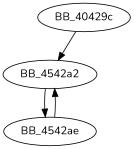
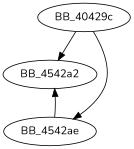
edge "BB_4542a2" -> "BB_4542ae": now "BB_40429c" -> "BB_4542ae"
